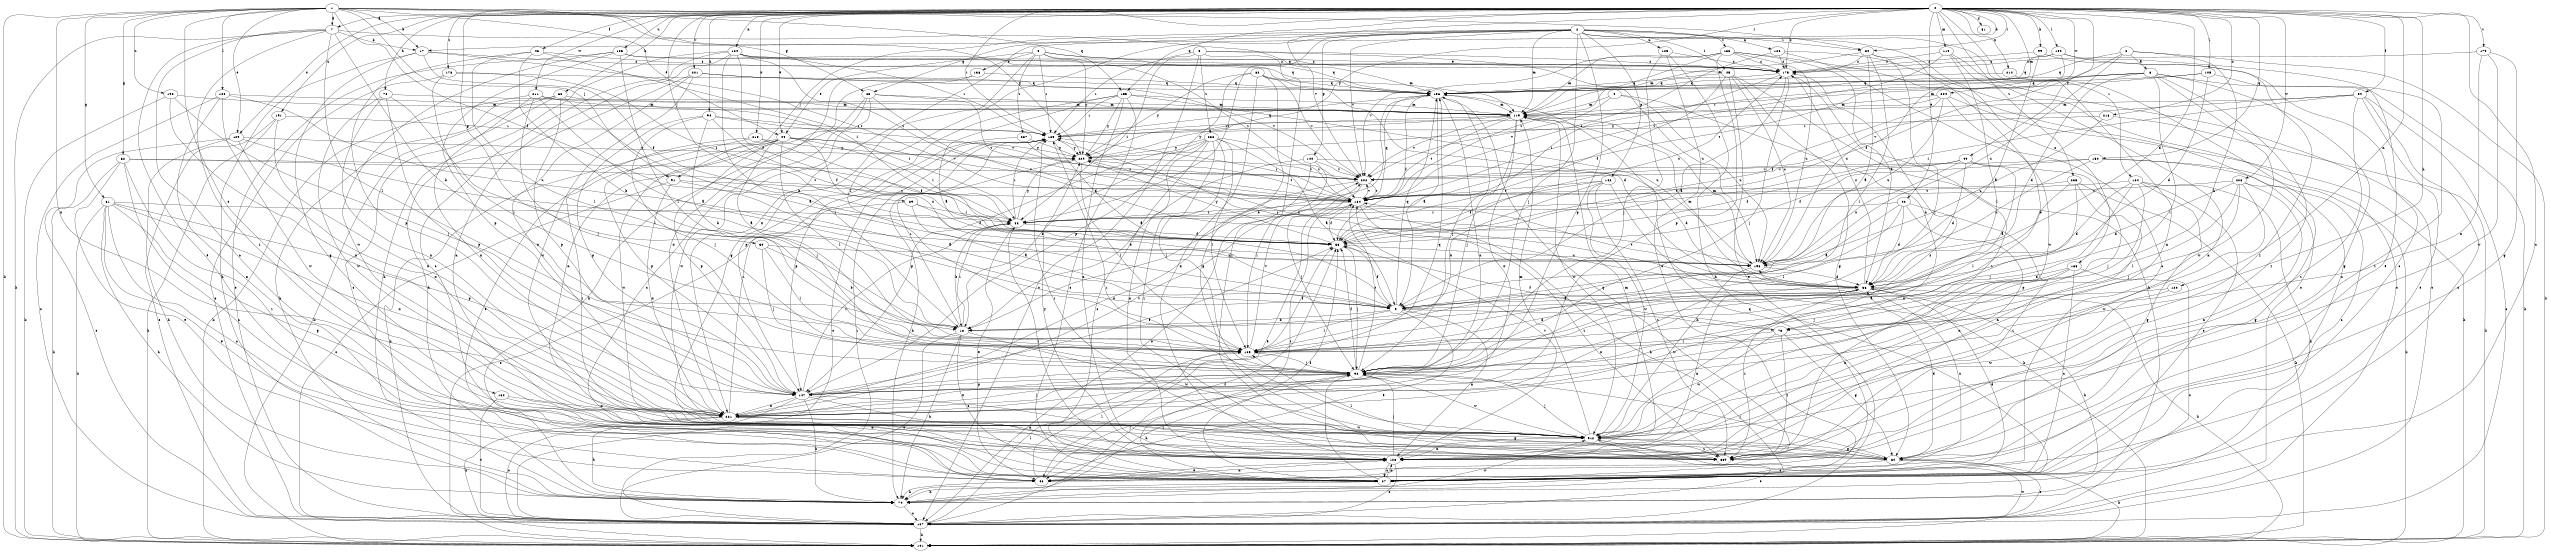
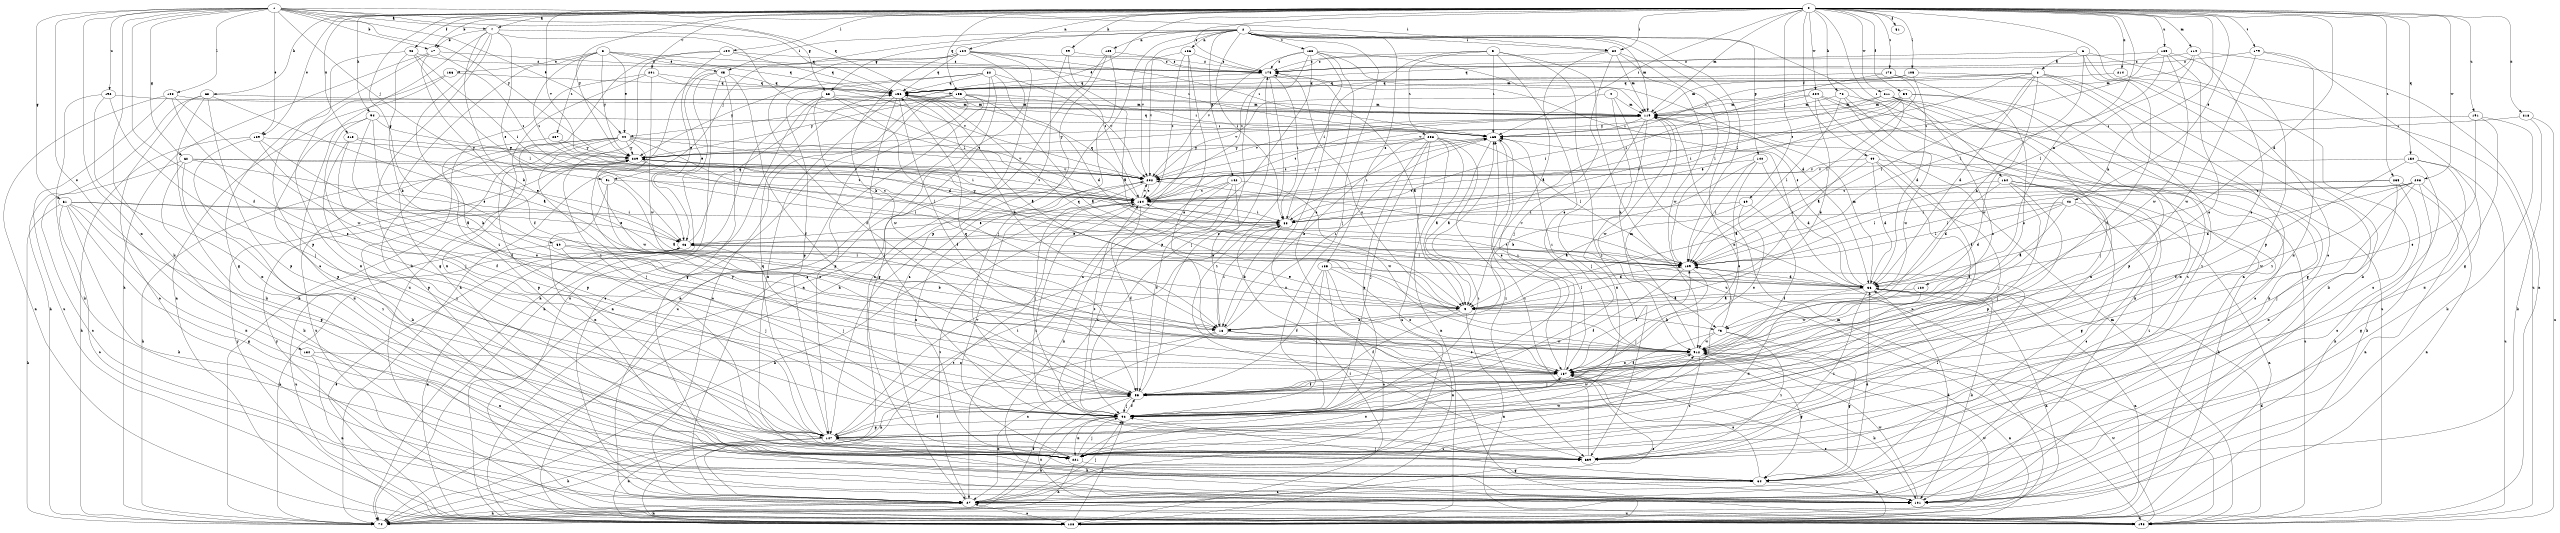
edge "126" -> "202": added, label "v"
edge "83" -> "55": now "135" -> "55"
